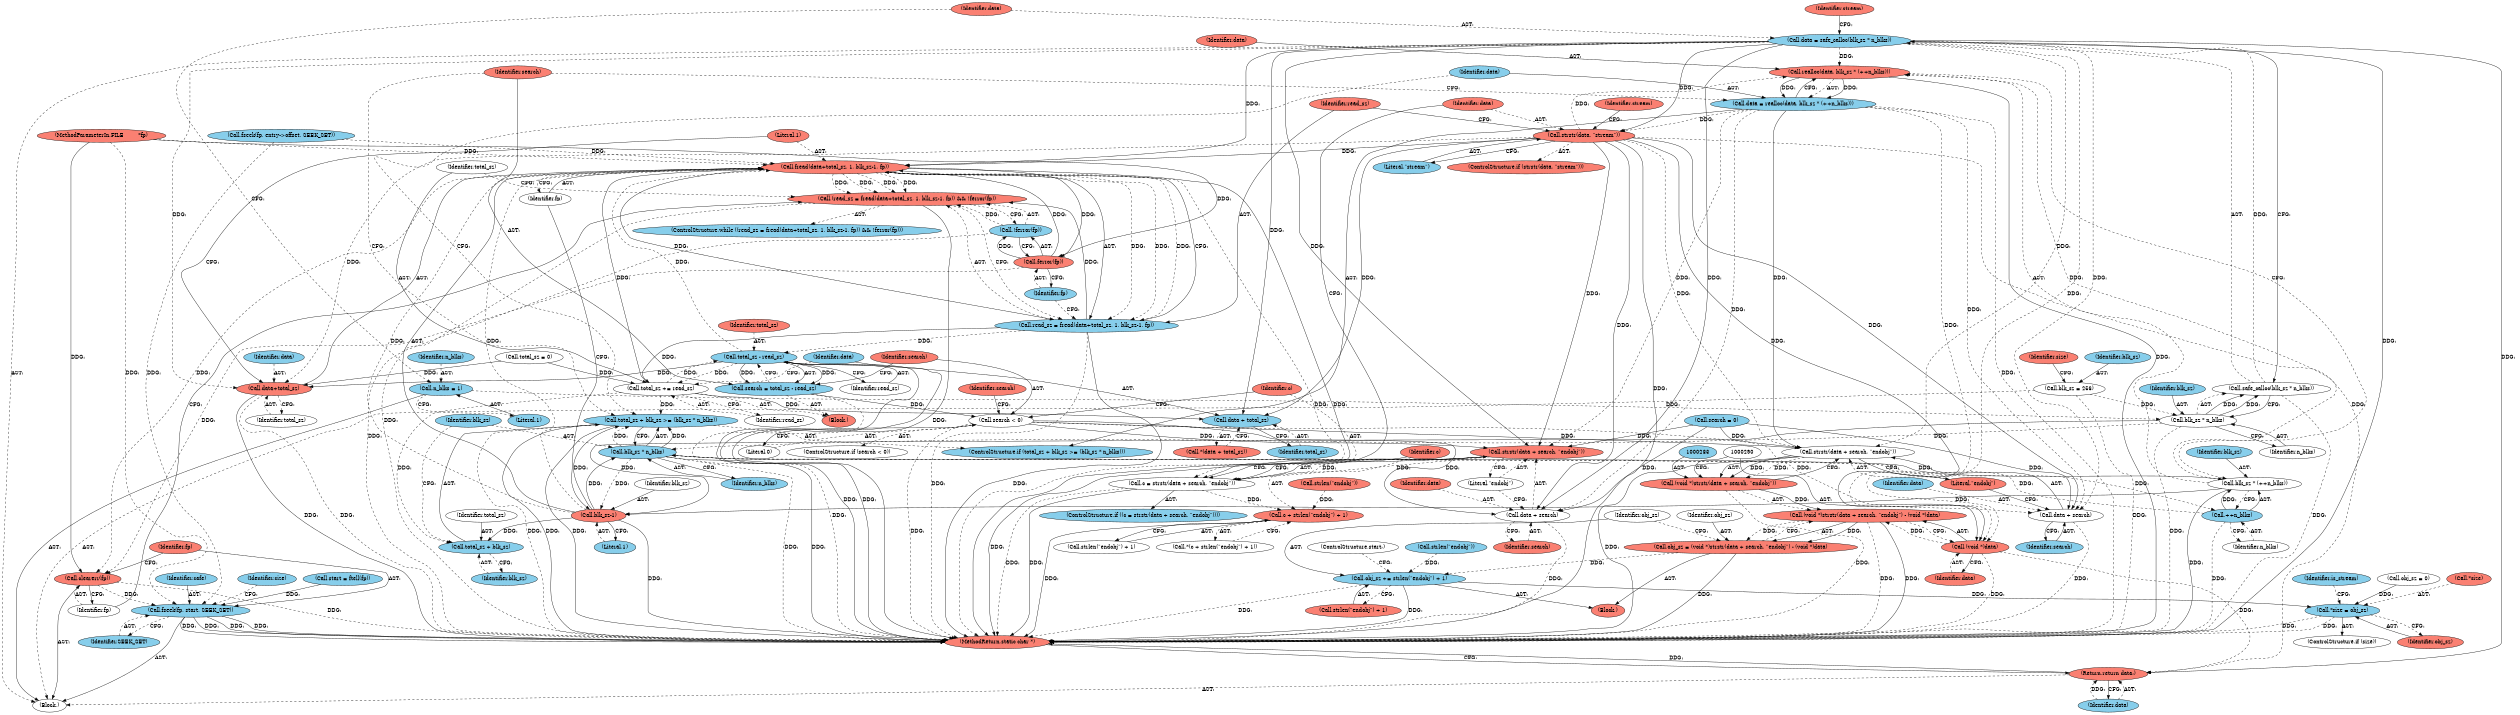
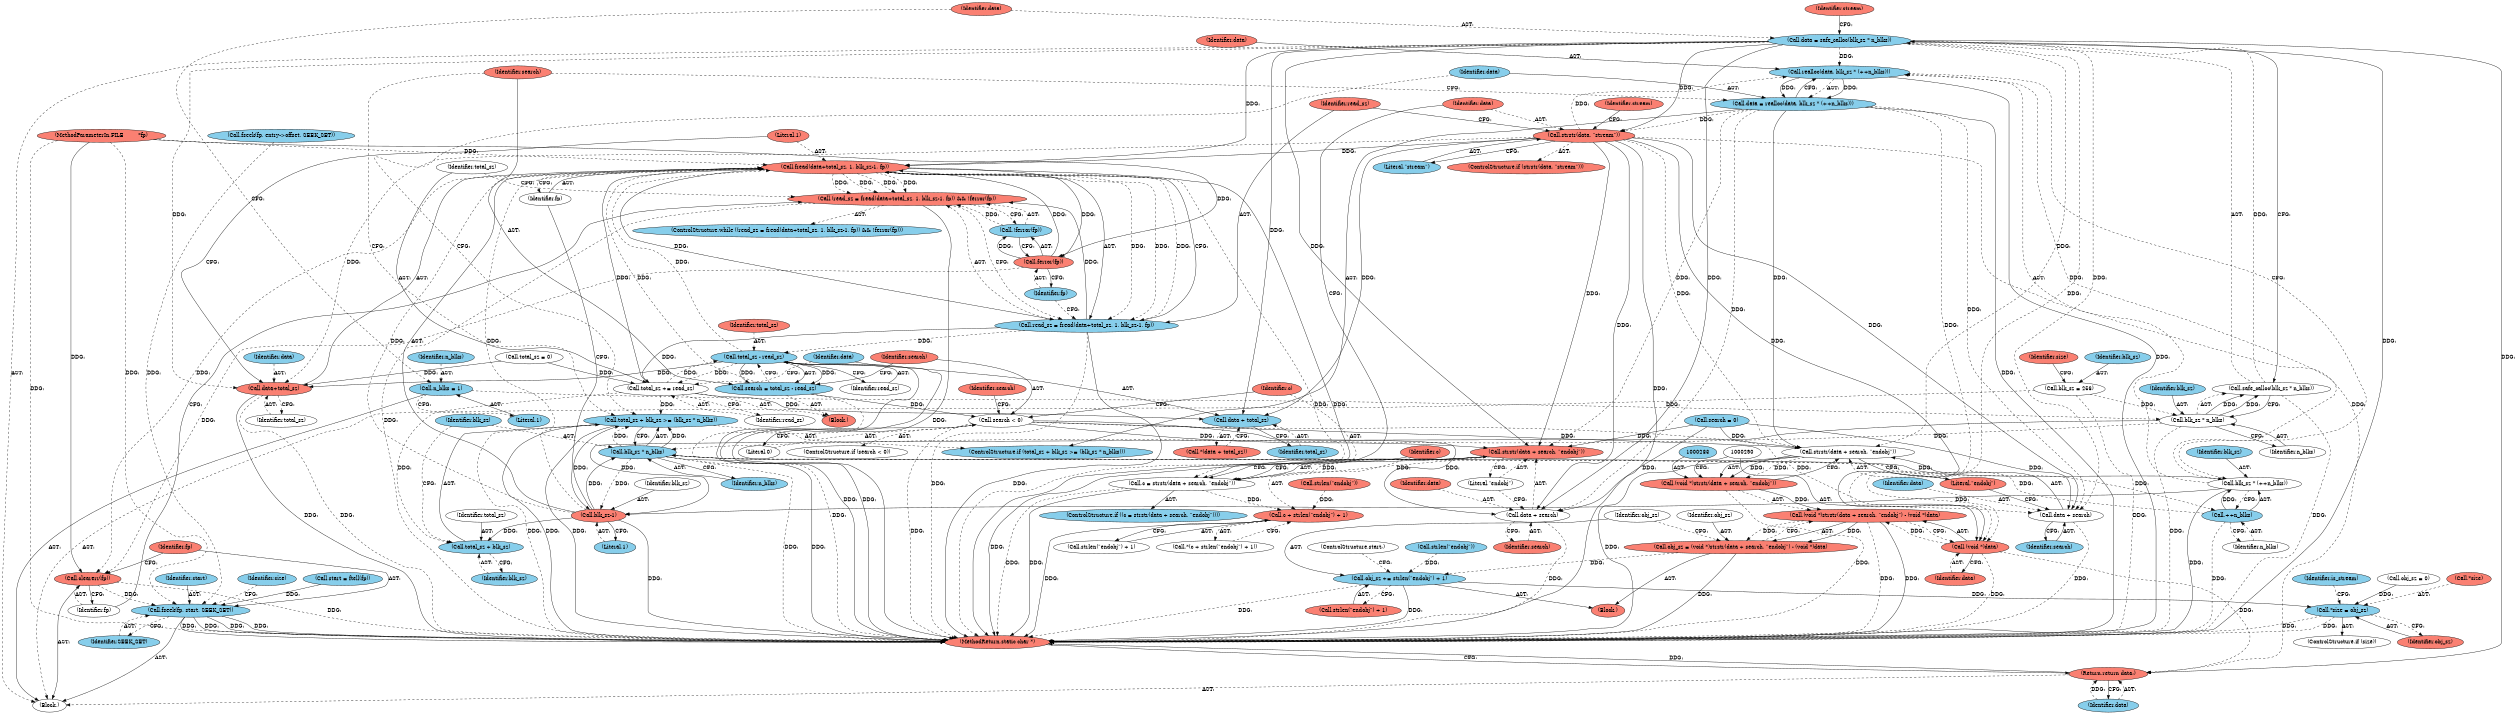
node "(Call,realloc(data, blk_sz * (++n_blks)))": fillcolor salmon -> skyblue
edge "(Call,fseek(fp, entry->offset, SEEK_SET))" -> "(Call,fread(data+total_sz, 1, blk_sz-1, fp))": now "(Call,search = total_sz - read_sz)" -> "(Call,fread(data+total_sz, 1, blk_sz-1, fp))"
edge "(Call,!ferror(fp))" -> "(MethodReturn,static char *)": now "(MethodParameterIn,FILE         *fp)" -> "(MethodReturn,static char *)"
node "(Identifier,safe)": label "(Identifier,safe)" -> "(Identifier,start)"
edge "(Call,data = realloc(data, blk_sz * (++n_blks)))" -> "(MethodReturn,static char *)": style dashed -> solid
